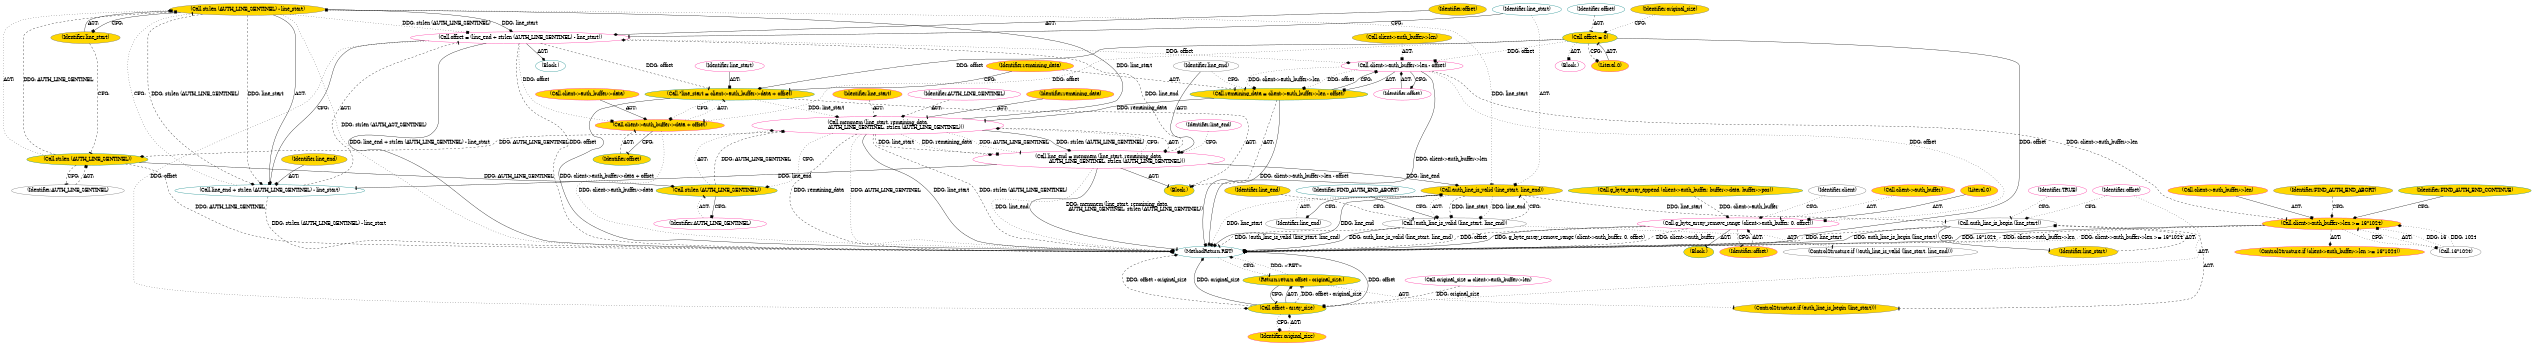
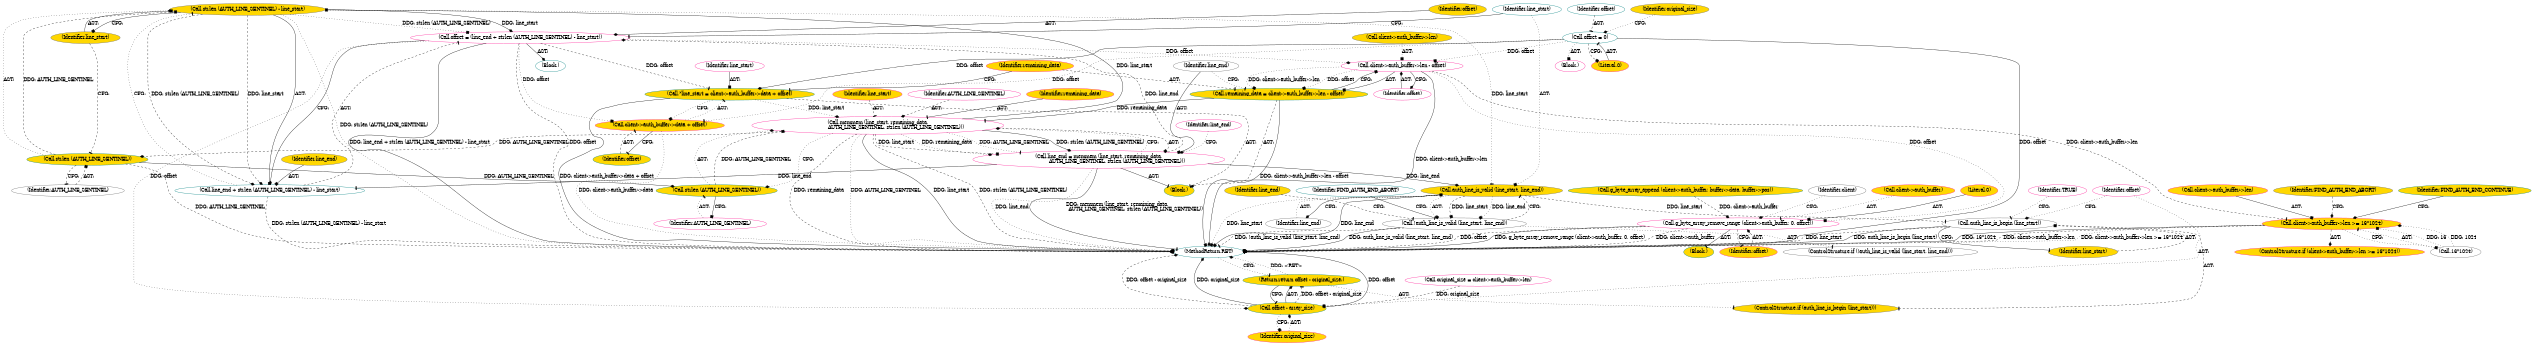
node "(Call,offset = 0)": fillcolor gold -> white
node "(Call,client->auth_buffer->data)": removed
edge "(Call,strlen (AUTH_LINE_SENTINEL) - line_start)" -> "(MethodReturn,RET)": label "DDG: strlen (AUTH_AST_SENTINEL)" -> "DDG: strlen (AUTH_LINE_SENTINEL)"
